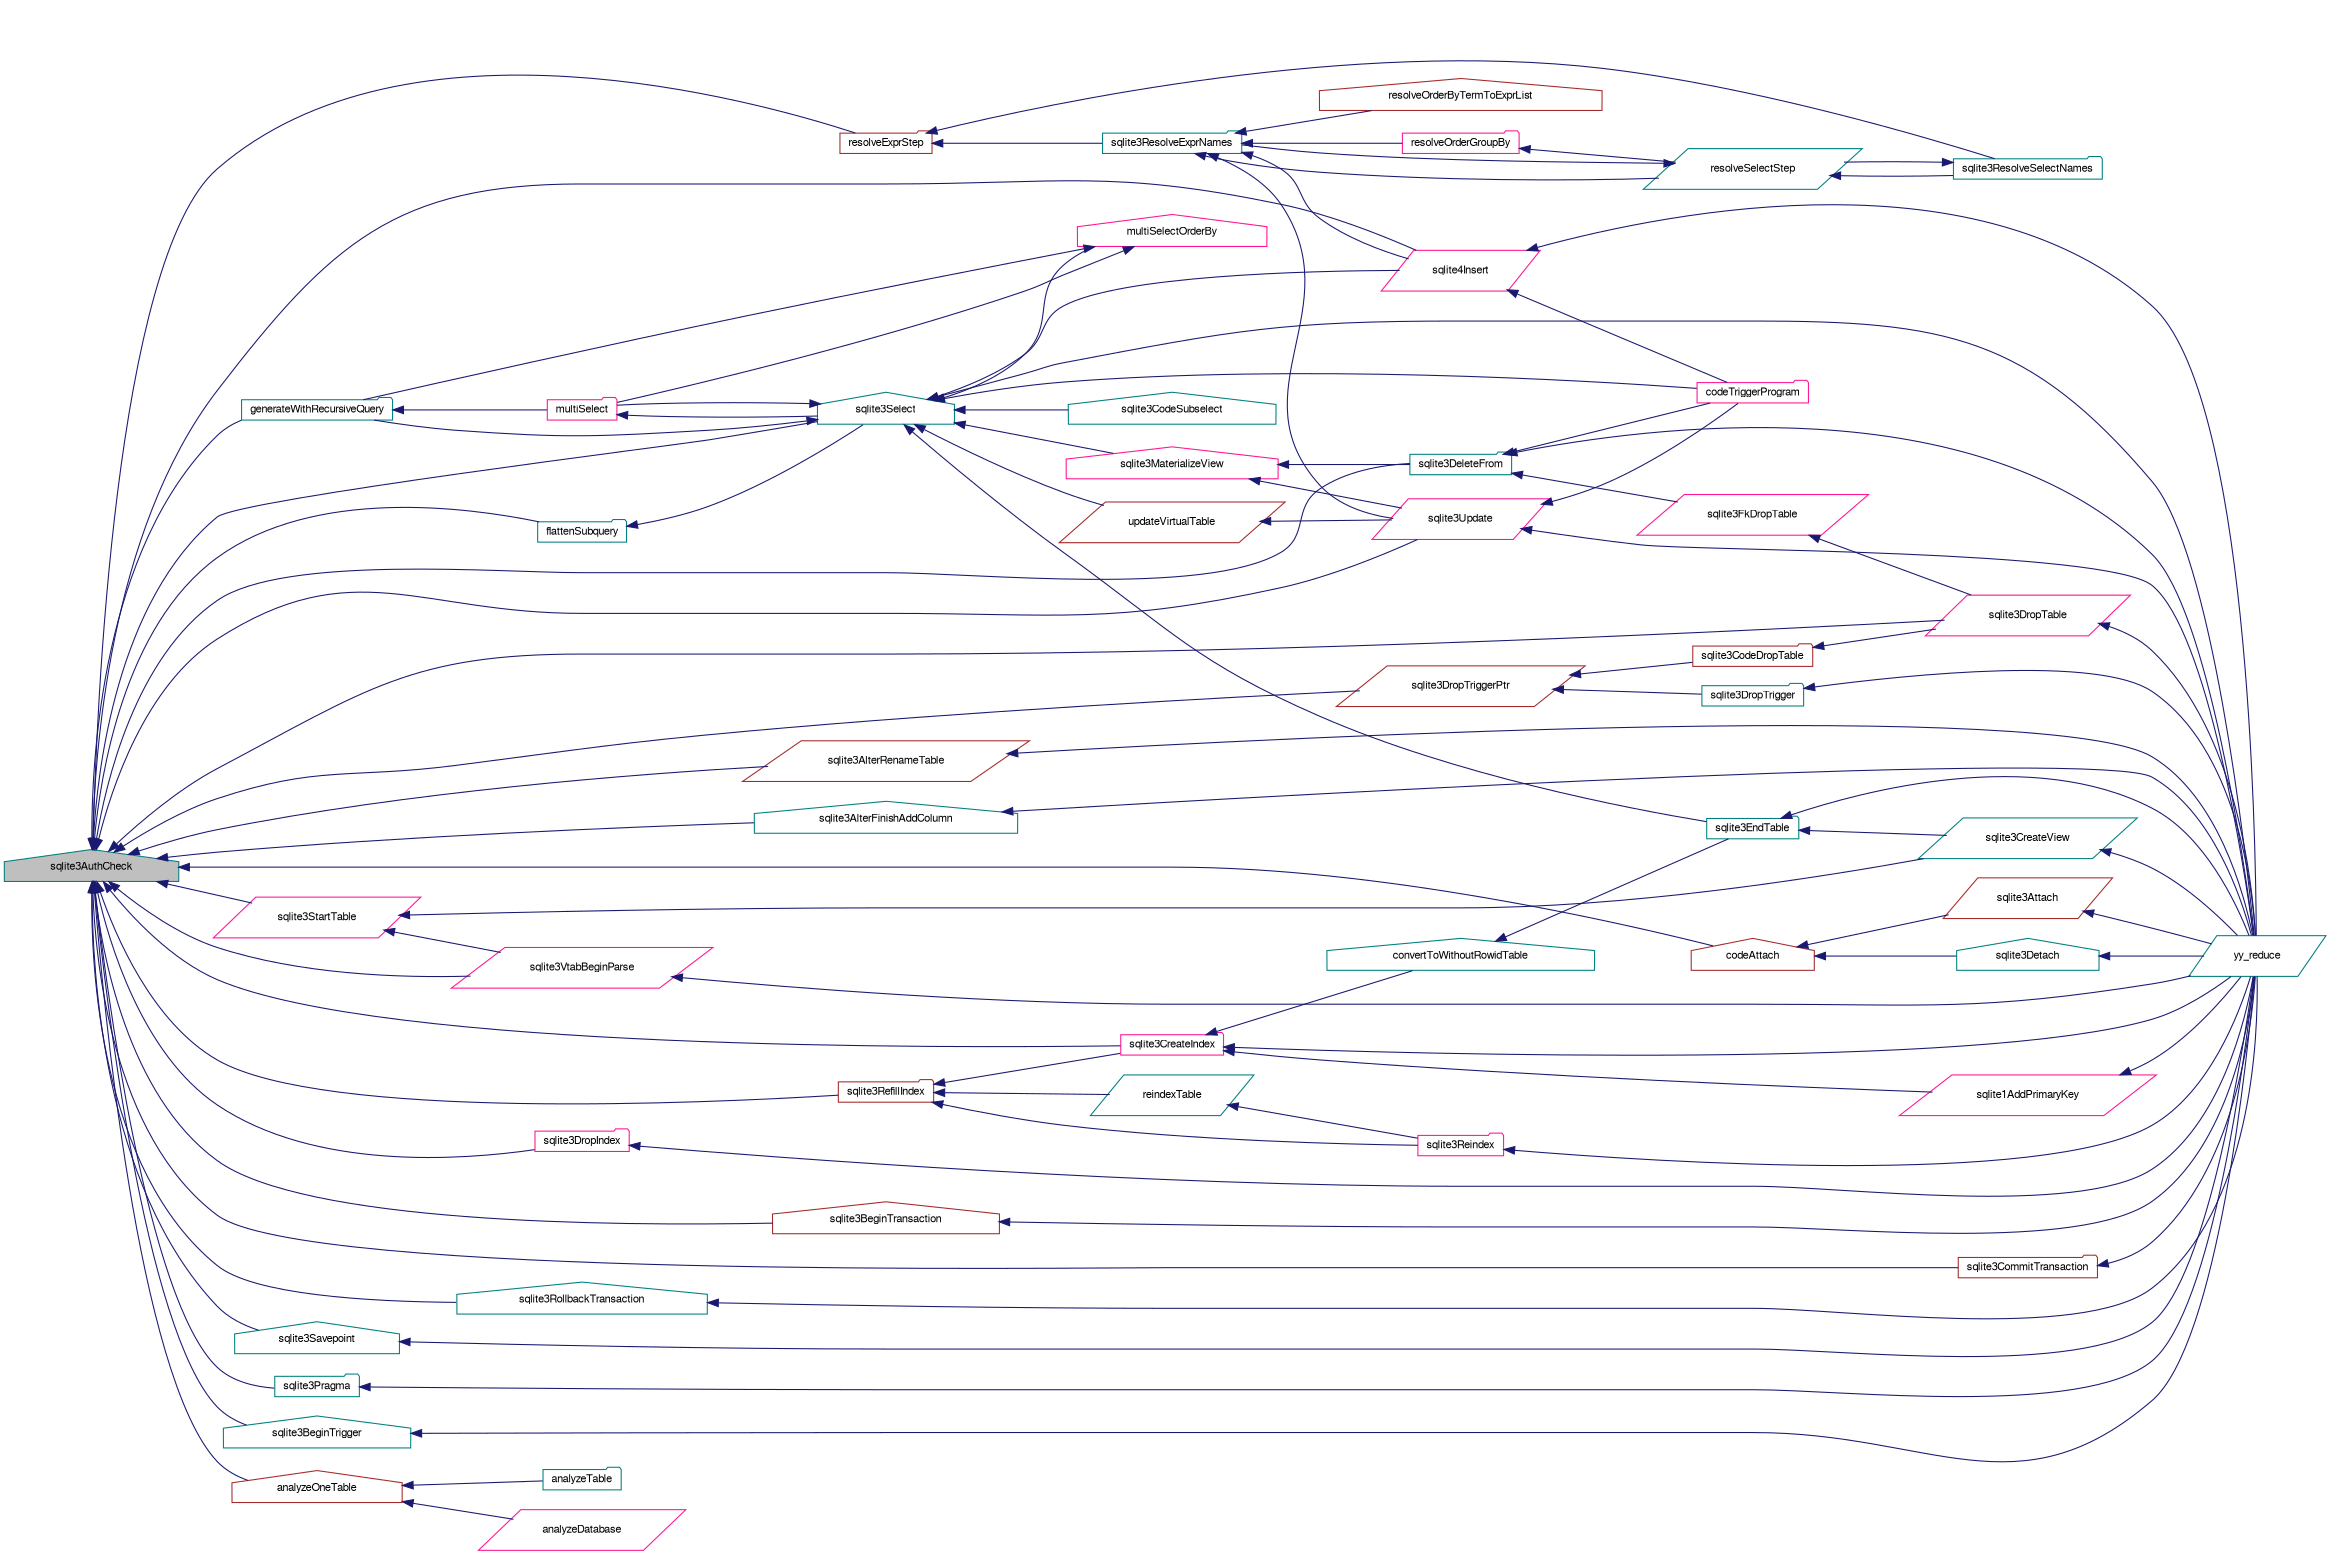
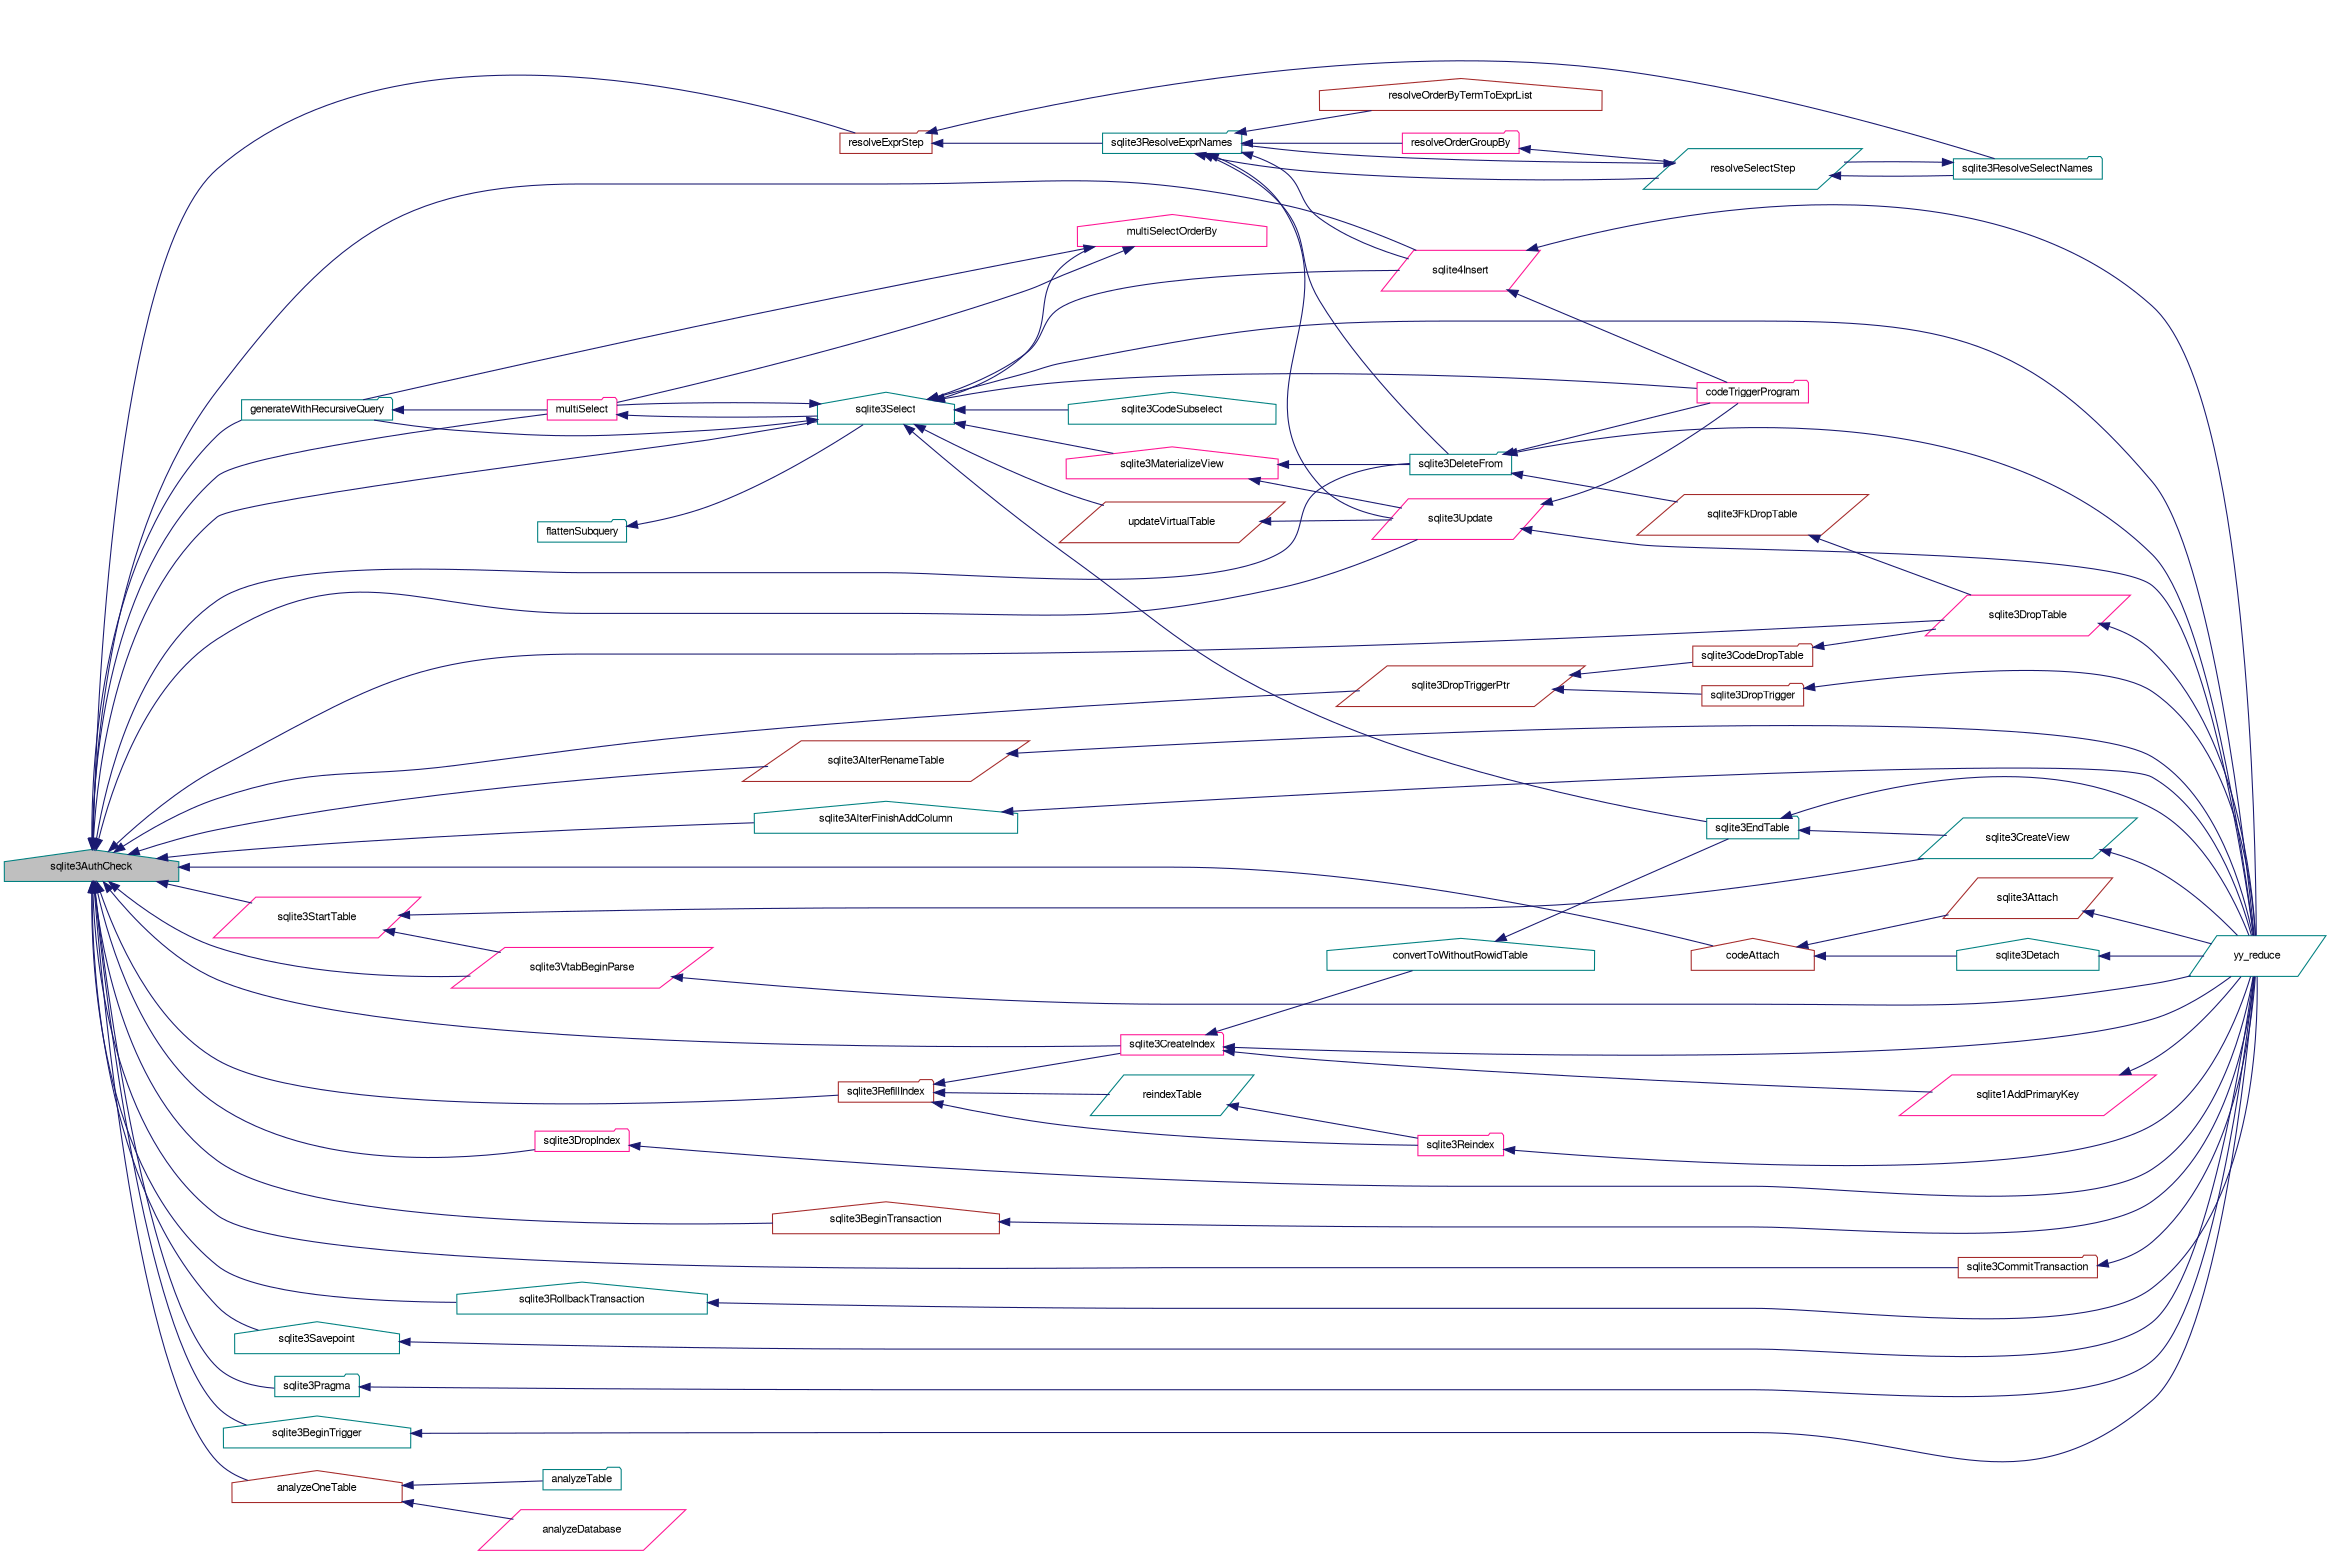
edge "sqlite3DeleteFrom" -> "sqlite3ResolveExprNames": added
node "sqlite3FkDropTable": color deeppink -> brown
edge "flattenSubquery" -> "sqlite3AuthCheck": now "multiSelect" -> "sqlite3AuthCheck"
node "sqlite3DropTrigger": color teal -> brown
